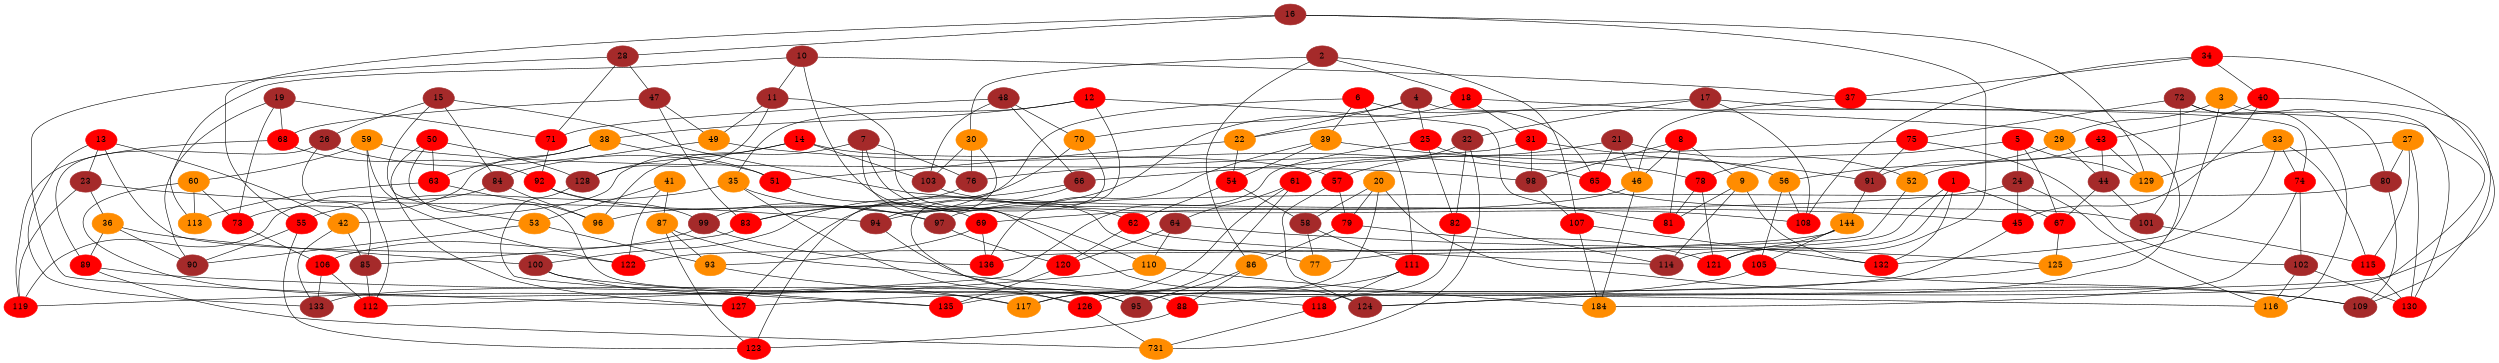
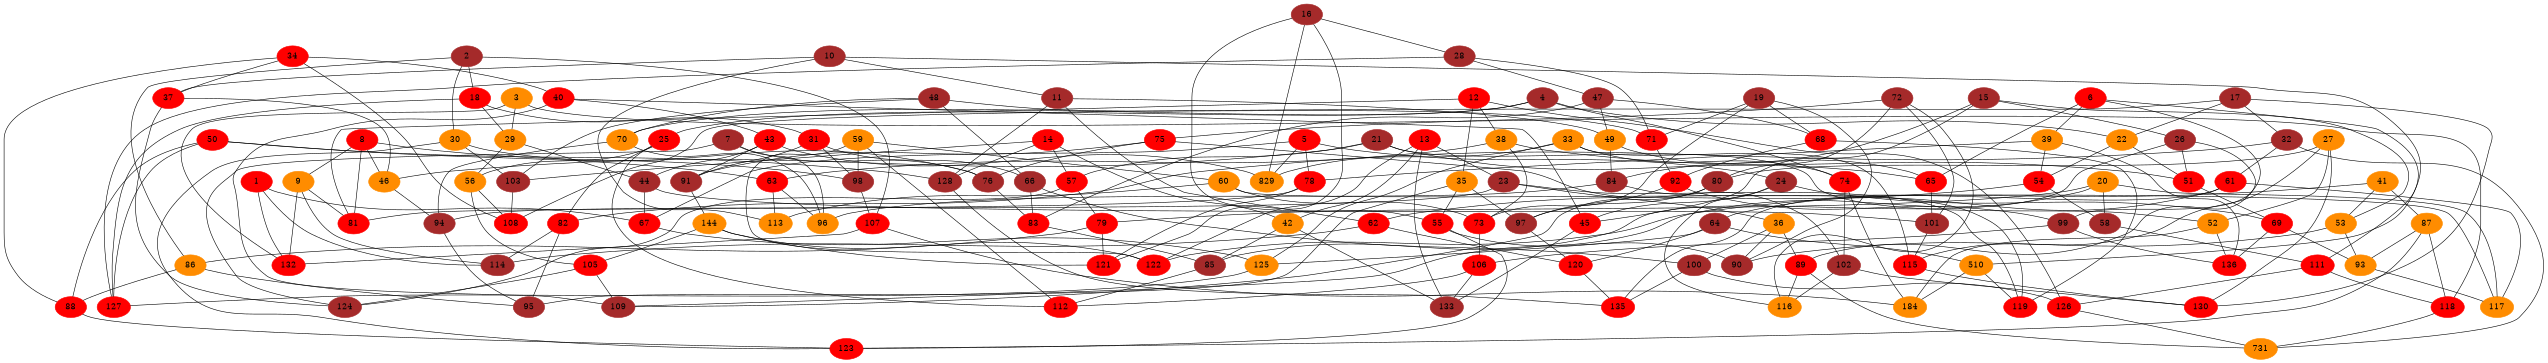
node "129": label "129" -> "829"
edge "46" -- "184": now "52" -- "184"
node "110": label "110" -> "510"
node "77": removed
